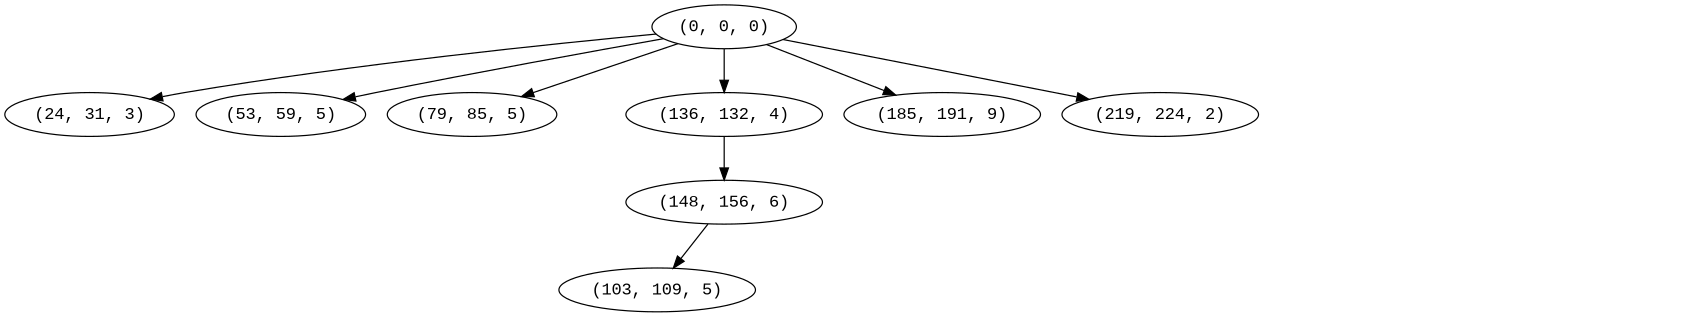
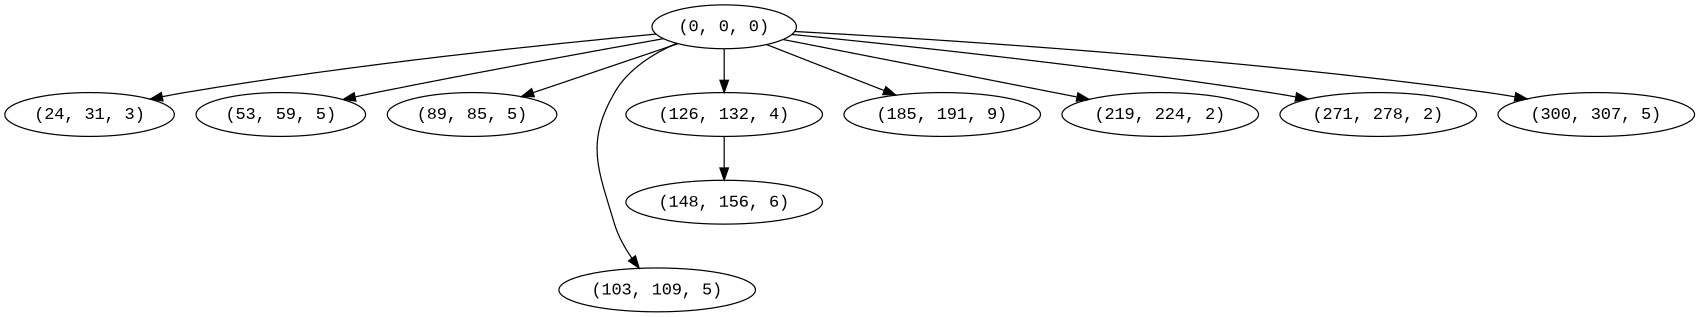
node "(79, 85, 5)": label "(79, 85, 5)" -> "(89, 85, 5)"
node "(136, 132, 4)": label "(136, 132, 4)" -> "(126, 132, 4)"
node "(271, 278, 2)": added
node "(300, 307, 5)": added
edge "(148, 156, 6)" -> "(103, 109, 5)": now "(0, 0, 0)" -> "(103, 109, 5)"
